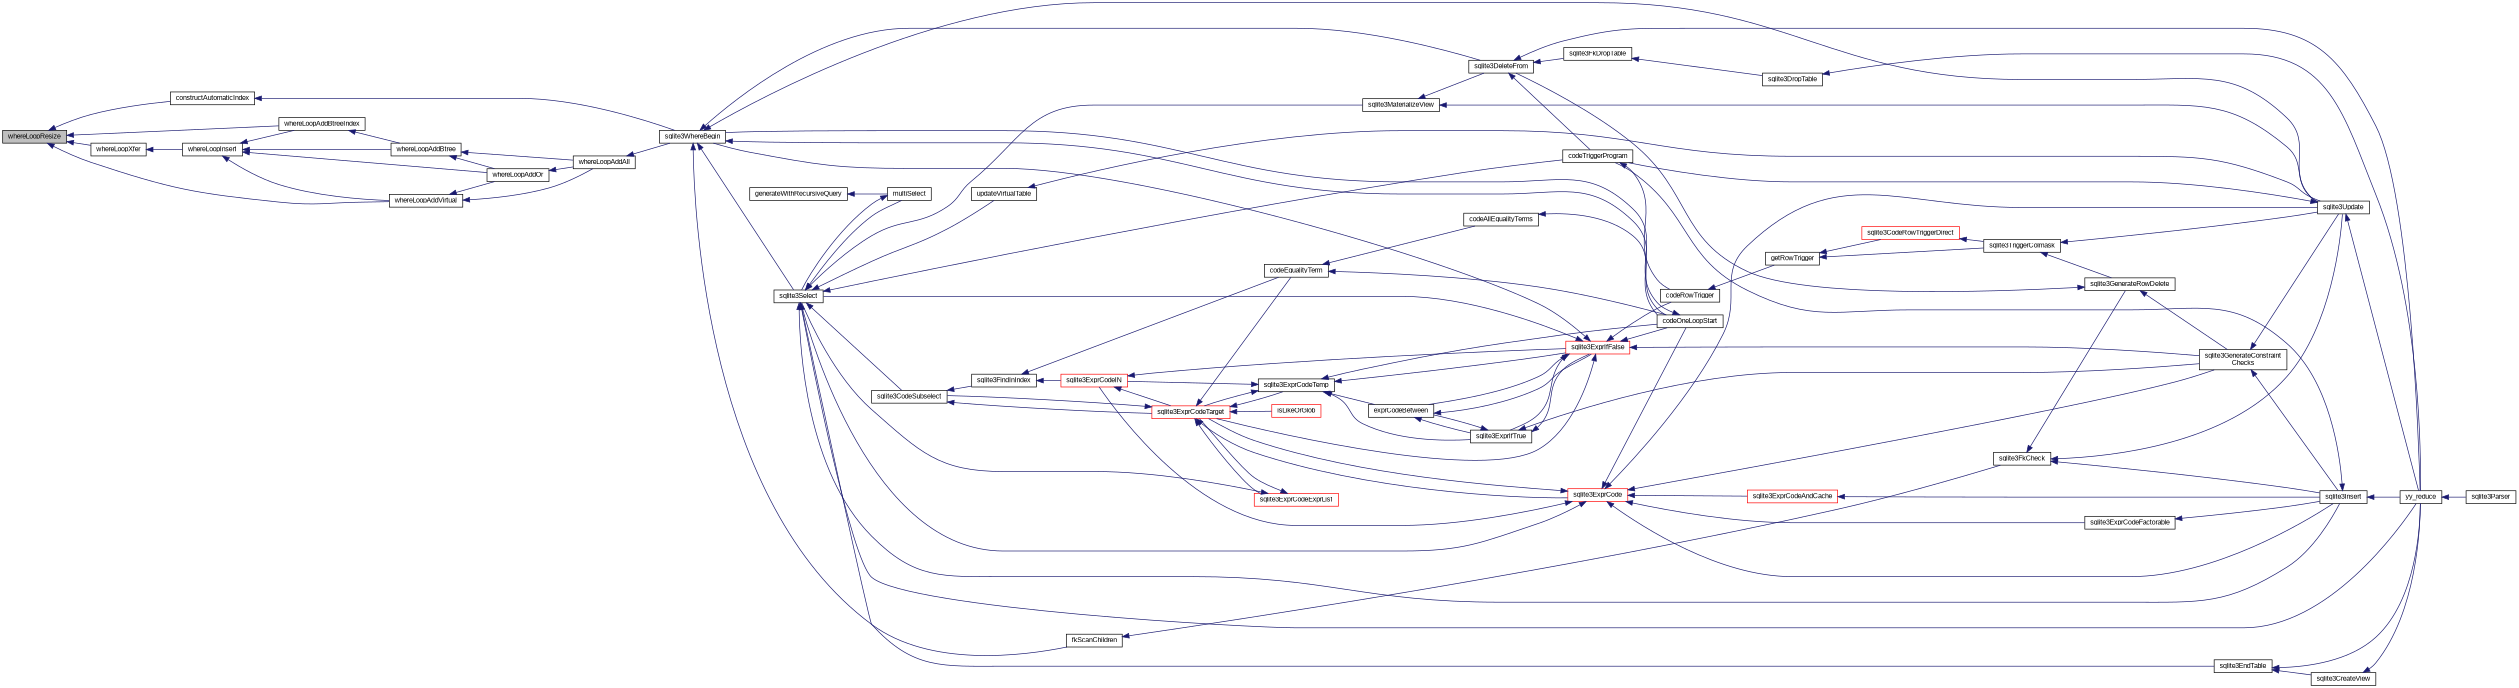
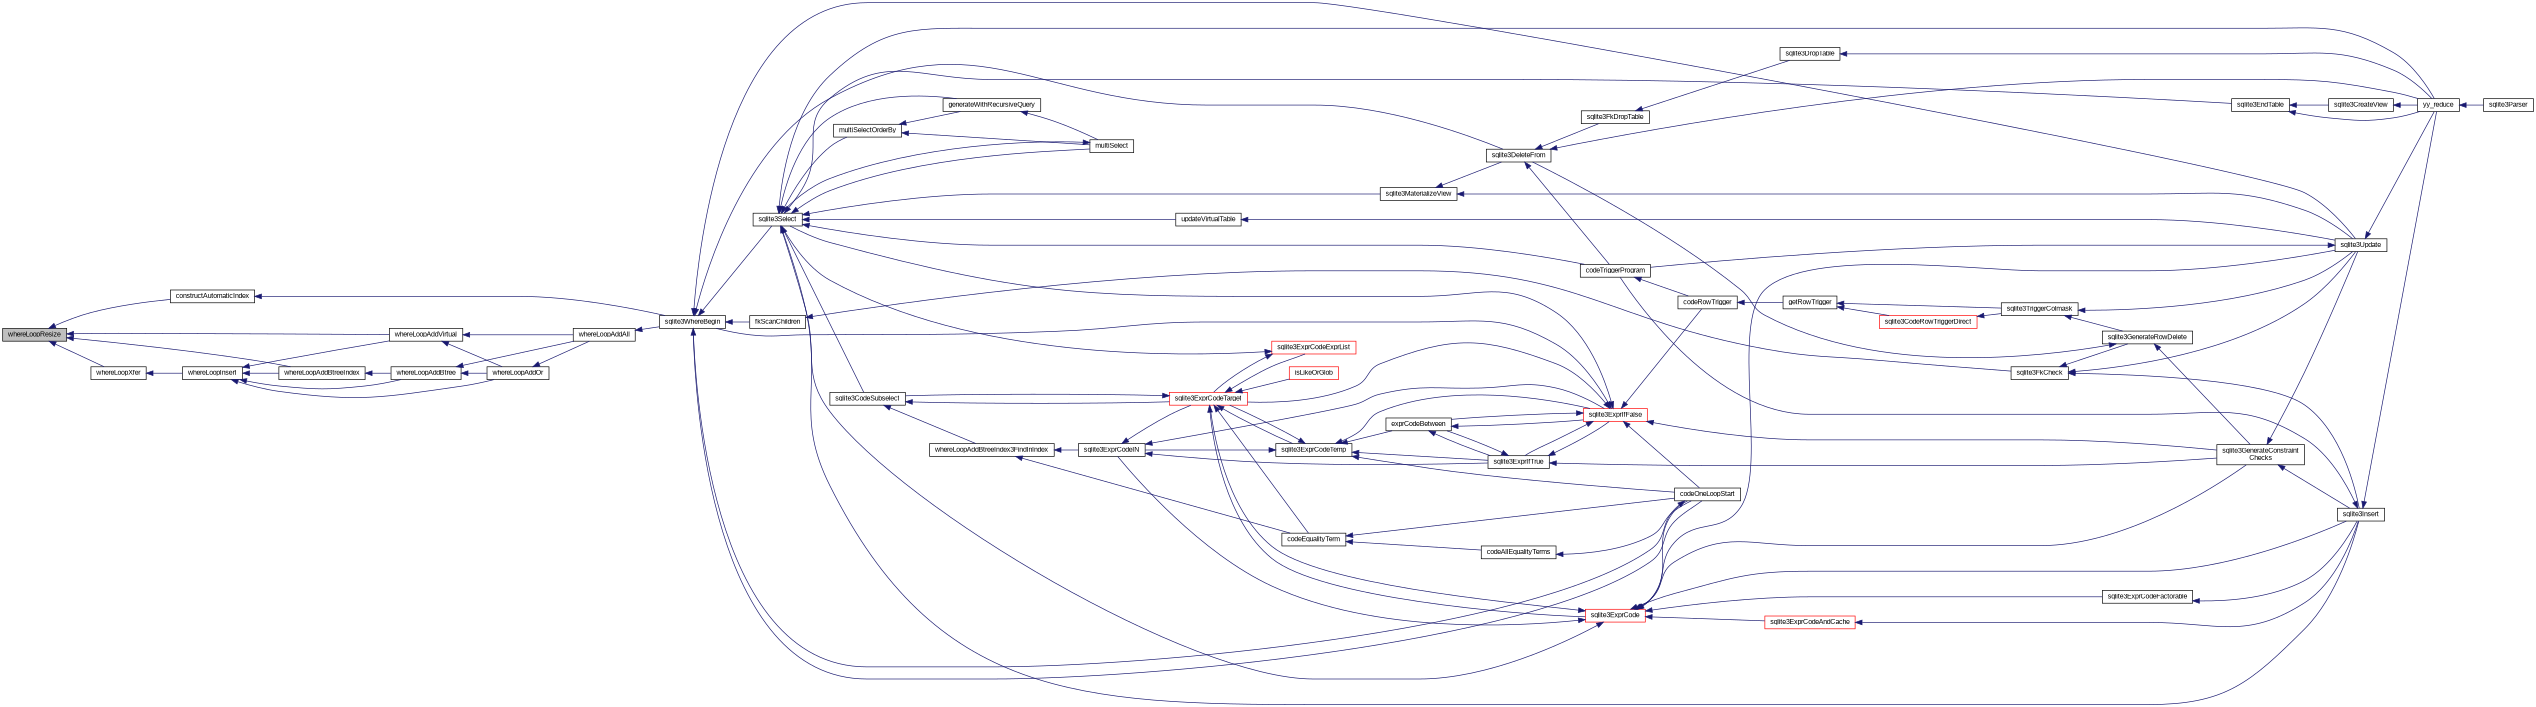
edge "generateWithRecursiveQuery" -> "sqlite3Select": added
node "multiSelectOrderBy": added
node "sqlite3FindInIndex": label "sqlite3FindInIndex" -> "whereLoopAddBtreeIndex3FindInIndex"
node "sqlite3ExprCodeIN": color red -> black
edge "sqlite3ExprIfTrue" -> "sqlite3ExprCodeIN": added
